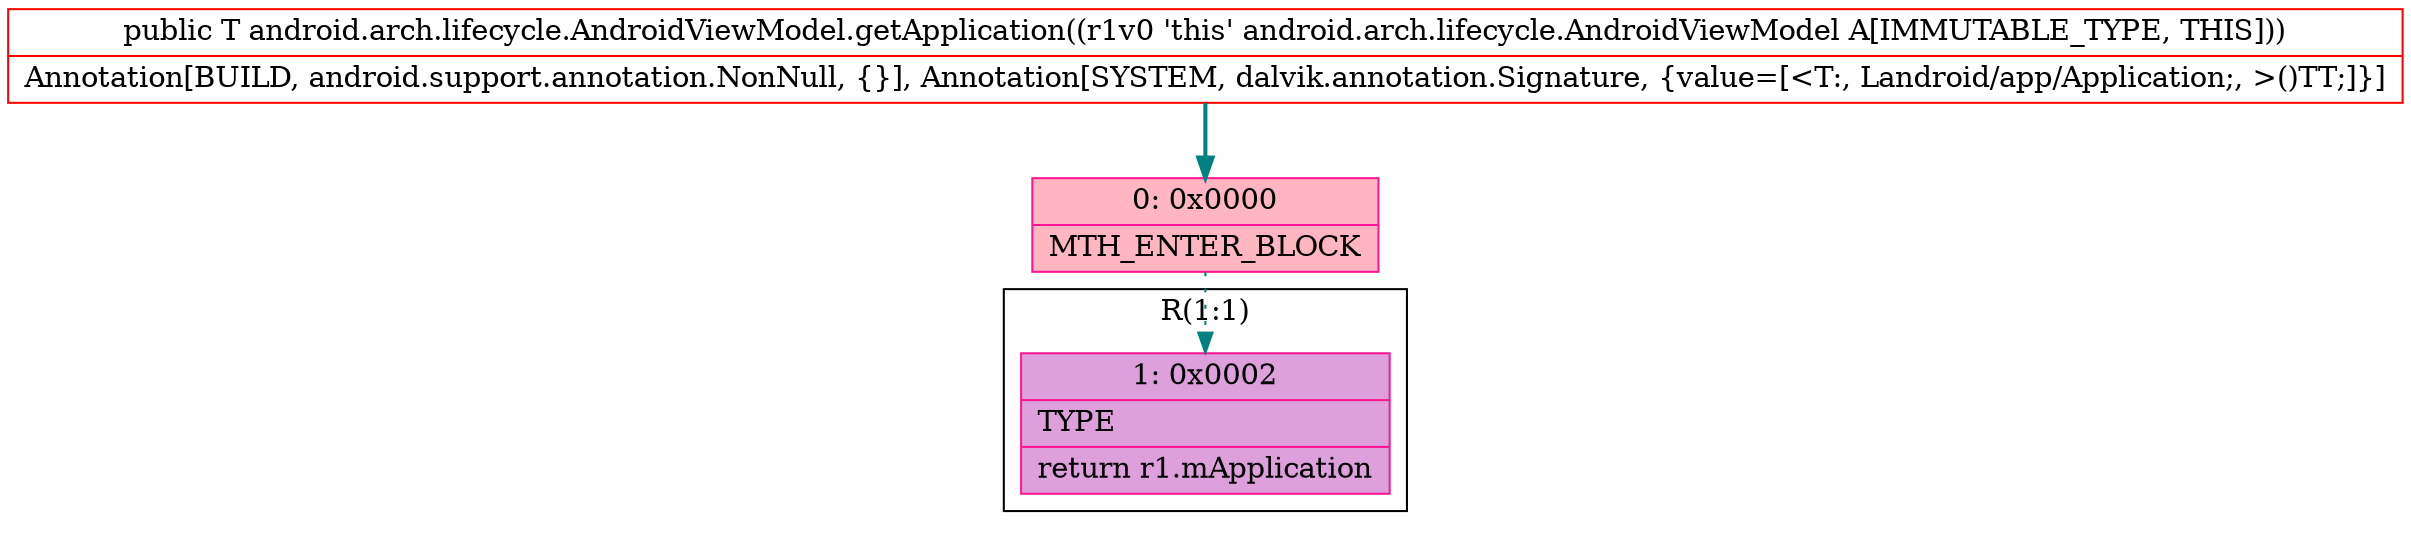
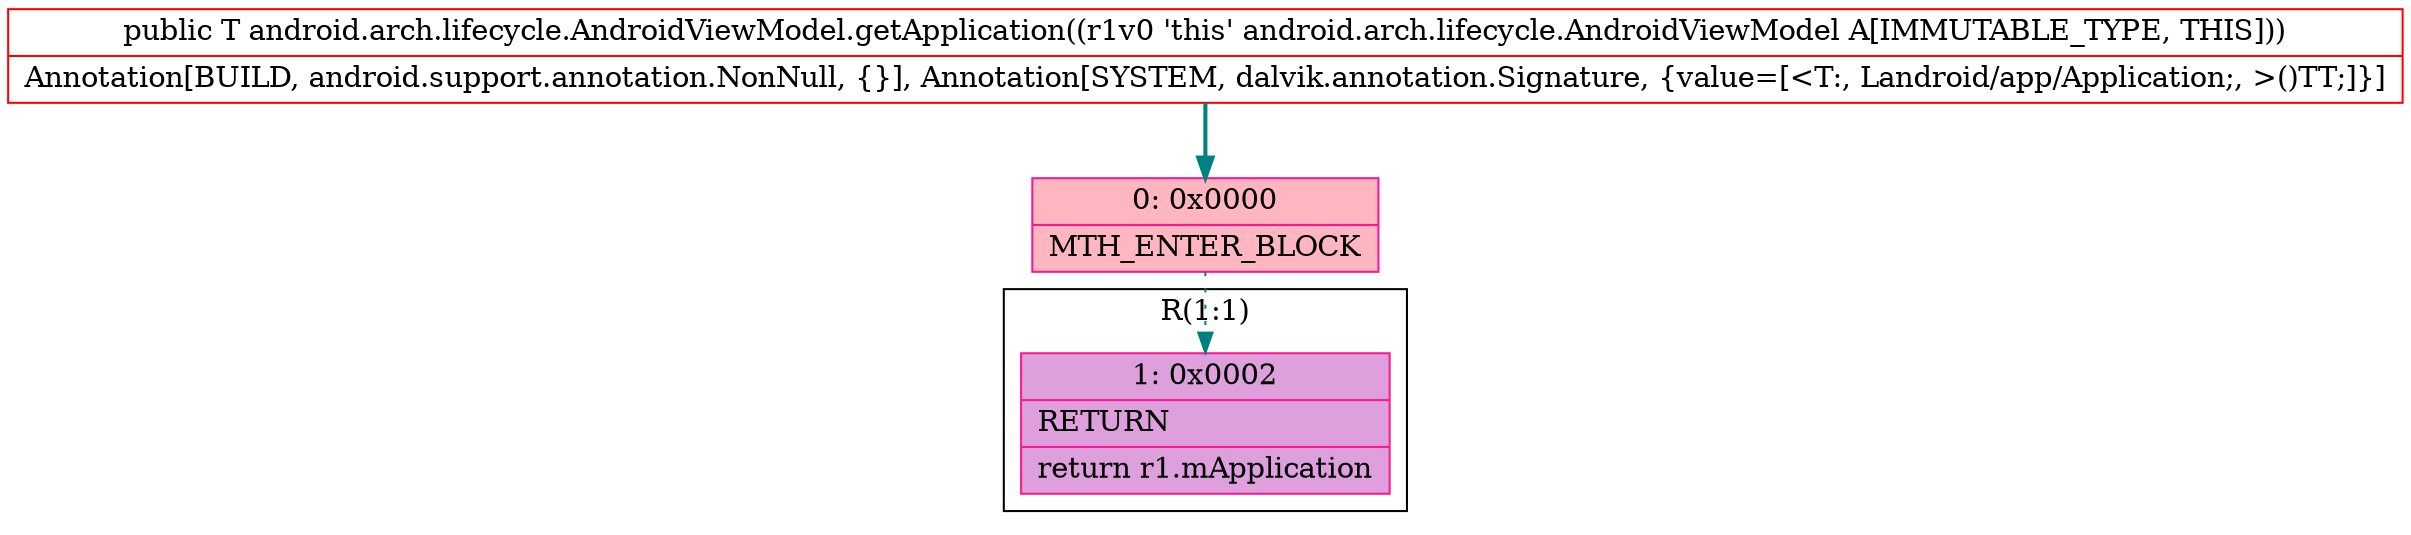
node "1: 0x0002": text "TYPE" -> "RETURN"
